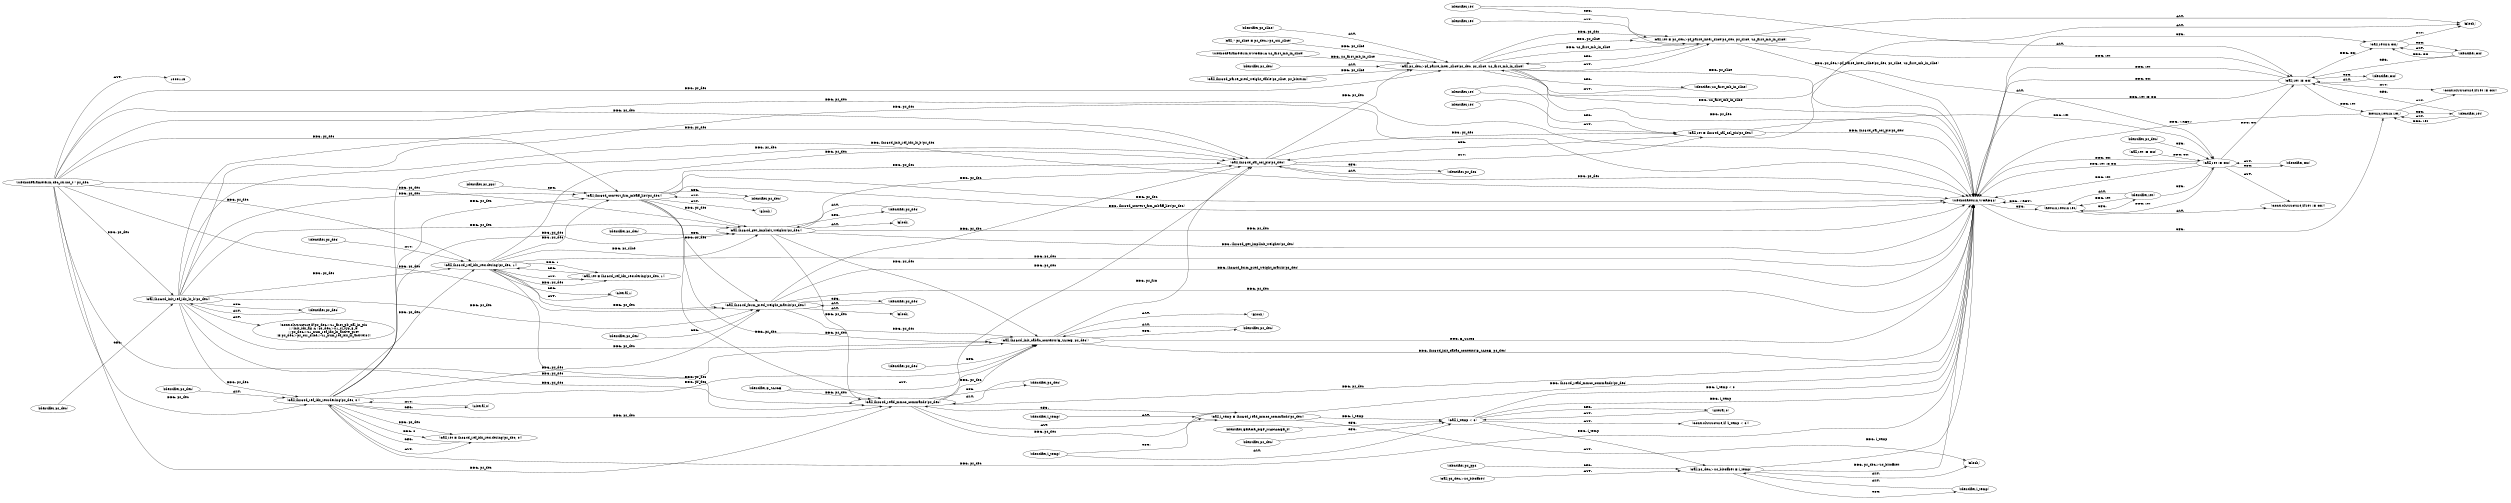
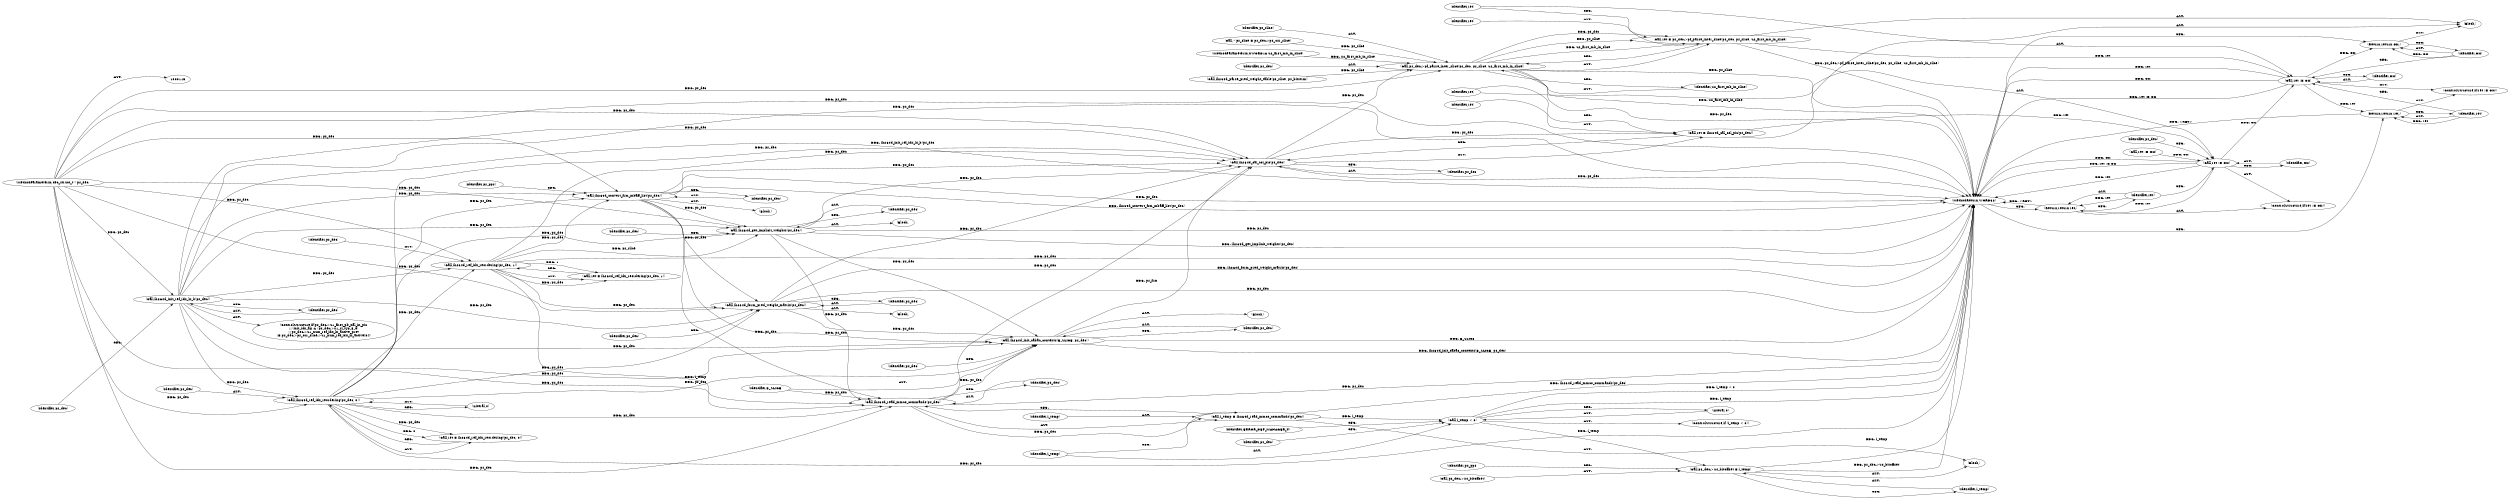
node "(Call,return OK;)": label "(Call,return OK;)" -> "(Return,return OK;)"
edge "(Call,ret = ih264d_cal_col_pic(ps_dec))" -> "(MethodReturn,WORD32)": removed, label "DDG: ih264d_cal_col_pic(ps_dec)"
node "(Literal,1)": removed
edge "(Call,ih264d_ref_idx_reordering(ps_dec, 1))" -> "(Call,ih264d_read_mmco_commands(ps_dec))": label "DDG: ps_dec" -> "DDG: i_temp"
